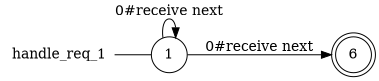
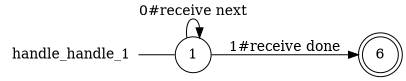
edge "1" -> "6": label "0#receive next" -> "1#receive done"
node "handle_req_1": label "handle_req_1" -> "handle_handle_1"
